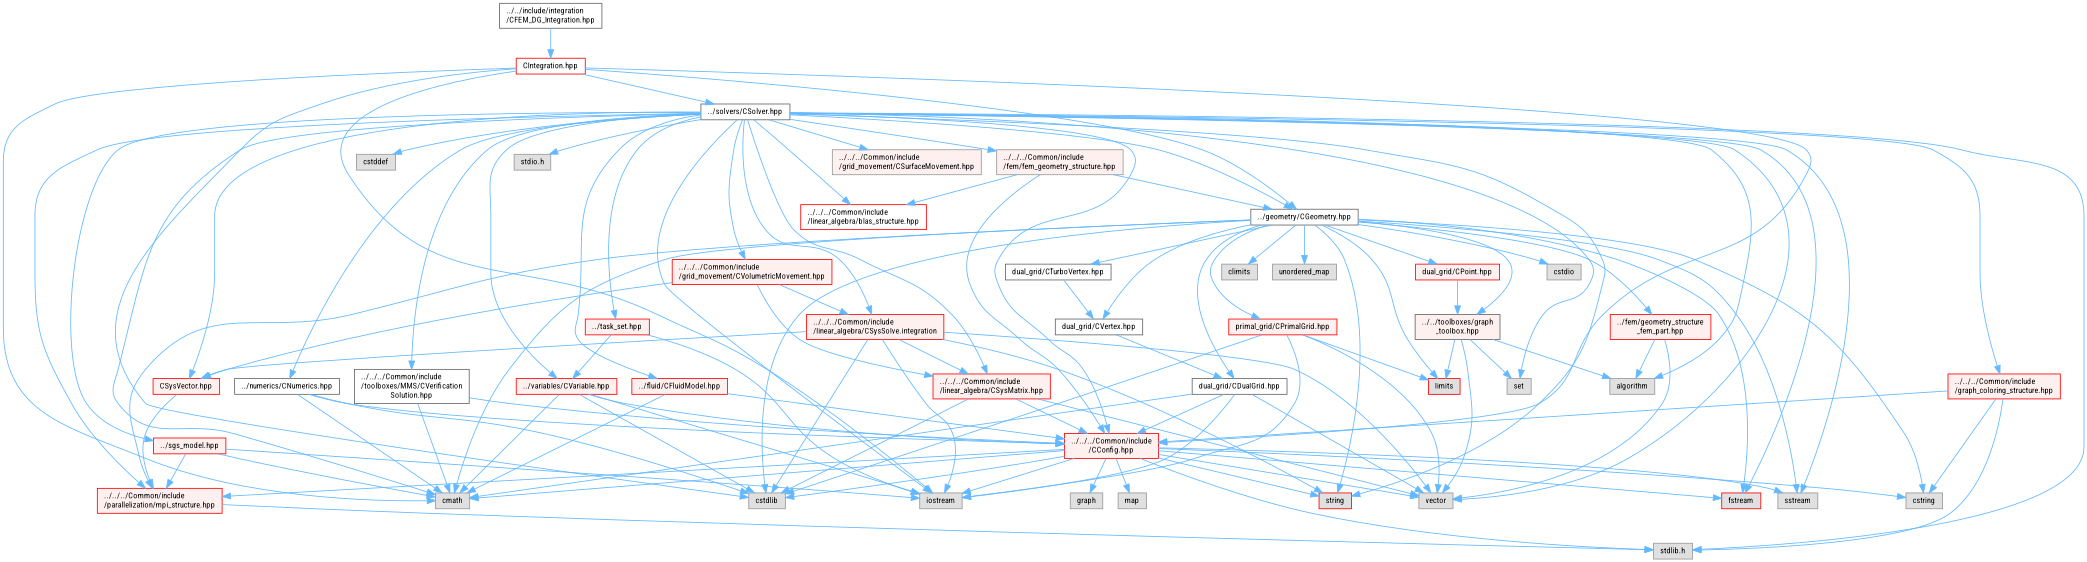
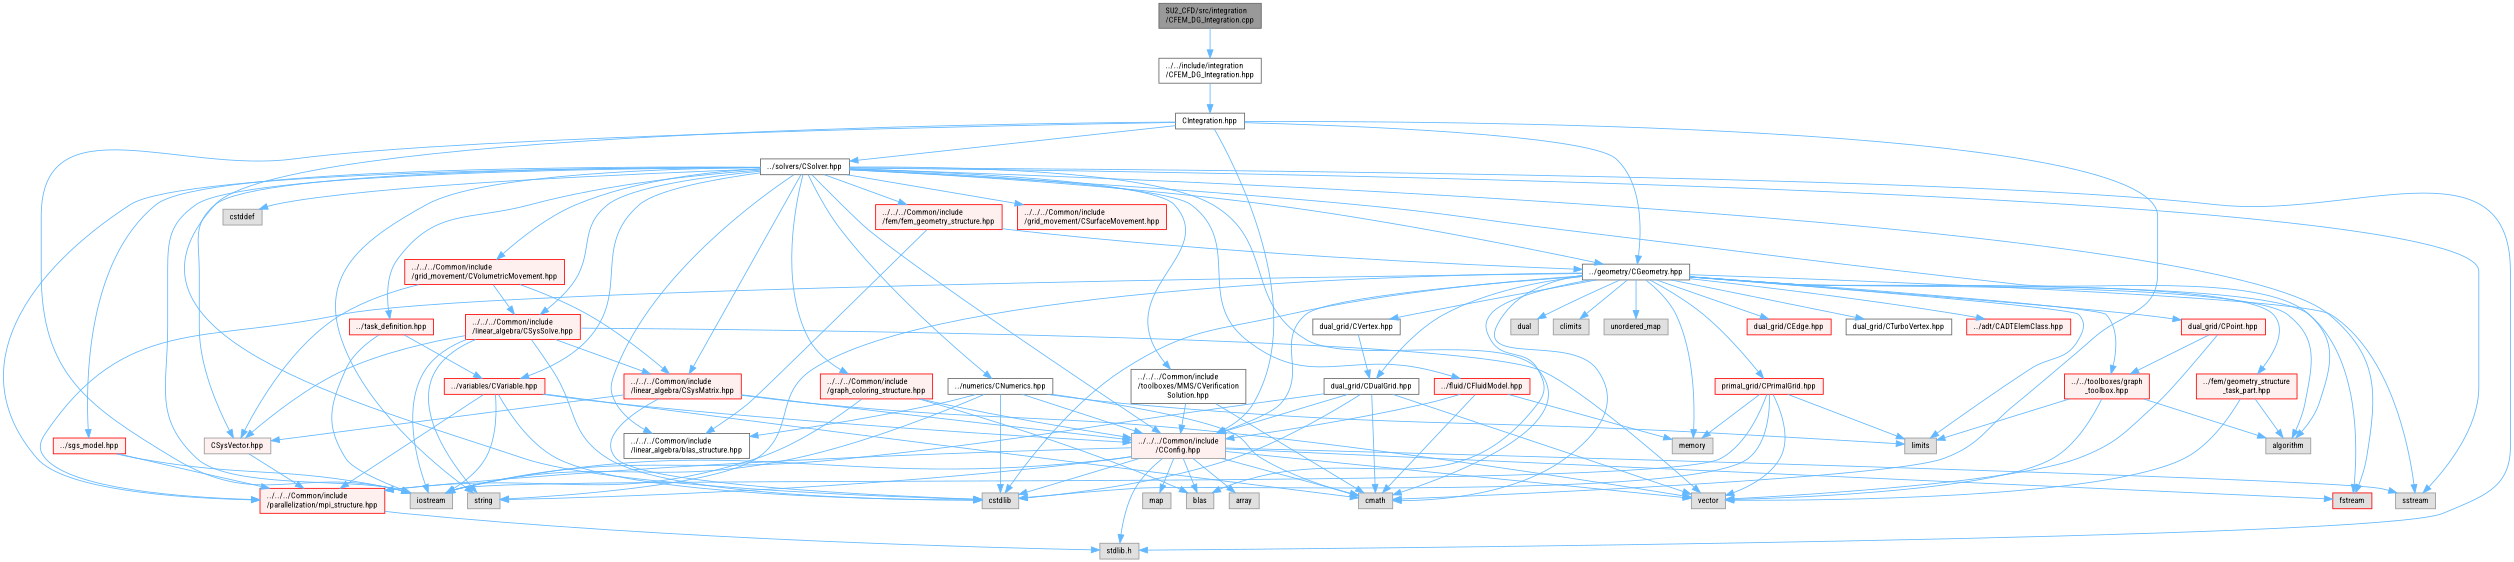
node "SU2_CFD/src/integration /CFEM_DG_Integration.cpp": added
node "CIntegration.hpp": color red -> grey40
node "stdio.h": removed
node "../../../Common/include /grid_movement/CSurfaceMovement.hpp": color grey60 -> red
node "../../../Common/include /fem/fem_geometry_structure.hpp": color grey60 -> red
edge "../solvers/CSolver.hpp" -> "vector": now "dual_grid/CPoint.hpp" -> "vector"
node "../../../Common/include /linear_algebra/blas_structure.hpp": color red -> grey40
node "cstdio": label "cstdio" -> "dual"
edge "../geometry/CGeometry.hpp" -> "algorithm": added
edge "dual_grid/CTurboVertex.hpp" -> "dual_grid/CVertex.hpp": removed
edge "../../../Common/include /fem/fem_geometry_structure.hpp" -> "../../../Common/include /CConfig.hpp": now "../geometry/CGeometry.hpp" -> "../../../Common/include /CConfig.hpp"
node "../task_set.hpp": label "../task_set.hpp" -> "../task_definition.hpp"
node "../../../Common/include /linear_algebra/CSysSolve.integration": label "../../../Common/include /linear_algebra/CSysSolve.integration" -> "../../../Common/include /linear_algebra/CSysSolve.hpp"
node "../../toolboxes/graph _toolbox.hpp": color grey40 -> red
node "../fem/geometry_structure _fem_part.hpp": label "../fem/geometry_structure _fem_part.hpp" -> "../fem/geometry_structure _task_part.hpp"
node "dual_grid/CEdge.hpp": added
node "../adt/CADTElemClass.hpp": added
node "CSysVector.hpp": color red -> grey60
node "limits": color red -> grey60
node "set": removed
edge "../../../Common/include /linear_algebra/CSysMatrix.hpp" -> "CSysVector.hpp": added
edge "../numerics/CNumerics.hpp" -> "../../../Common/include /linear_algebra/blas_structure.hpp": added
edge "../numerics/CNumerics.hpp" -> "limits": added
edge "../variables/CVariable.hpp" -> "../../../Common/include /parallelization/mpi_structure.hpp": added
node "../../../Common/include /CConfig.hpp": color red -> grey60
node "memory": added
edge "../numerics/CNumerics.hpp" -> "iostream": added
edge "dual_grid/CDualGrid.hpp" -> "cstdlib": added
edge "../sgs_model.hpp" -> "cmath": removed
node "graph": label "graph" -> "array"
node "string": color red -> grey60
node "cstring": label "cstring" -> "blas"
edge "../../../Common/include /graph_coloring_structure.hpp" -> "stdlib.h": now "../../../Common/include /graph_coloring_structure.hpp" -> "../../../Common/include /parallelization/mpi_structure.hpp"
